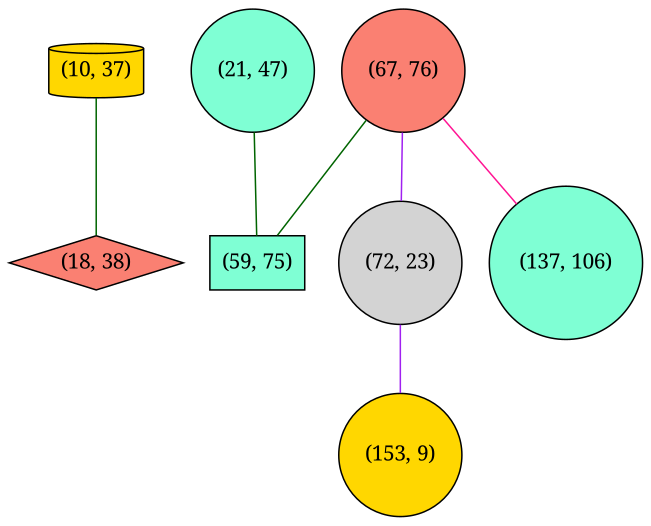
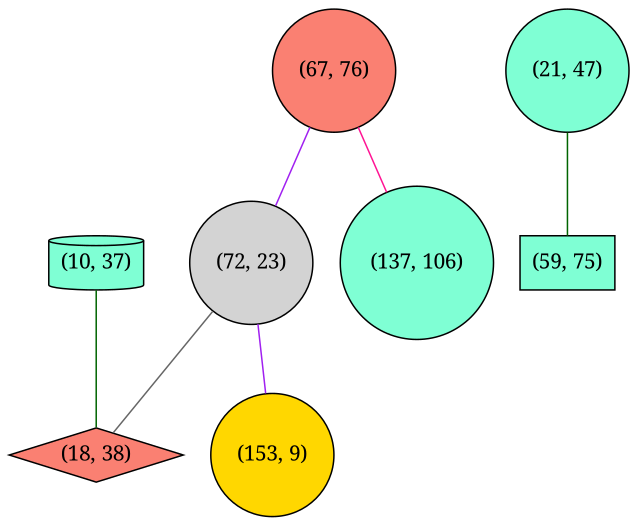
node "(10, 37)": fillcolor gold -> aquamarine
edge "(67, 76)" -- "(59, 75)": removed
edge "(72, 23)" -- "(18, 38)": added
